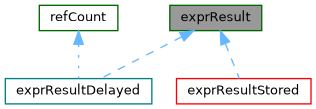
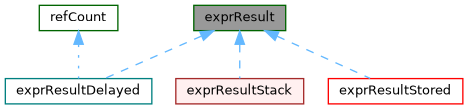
node "exprResultStack": added
